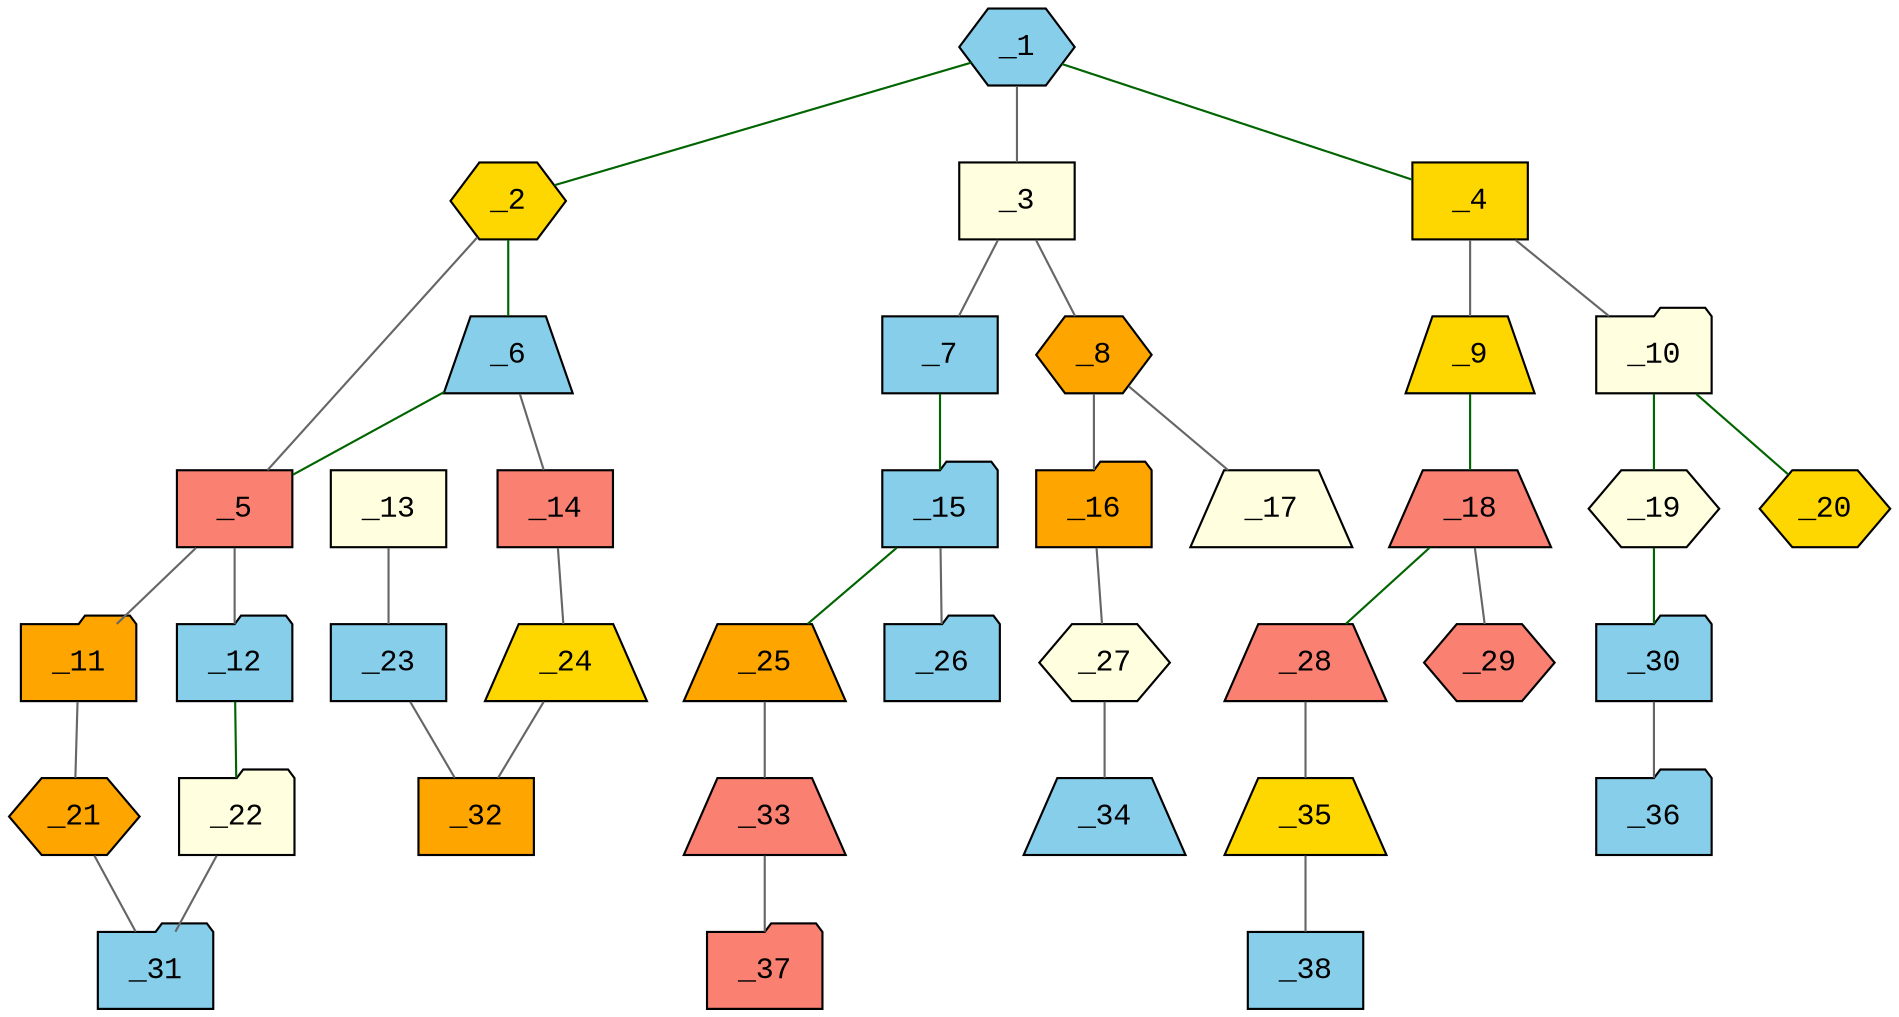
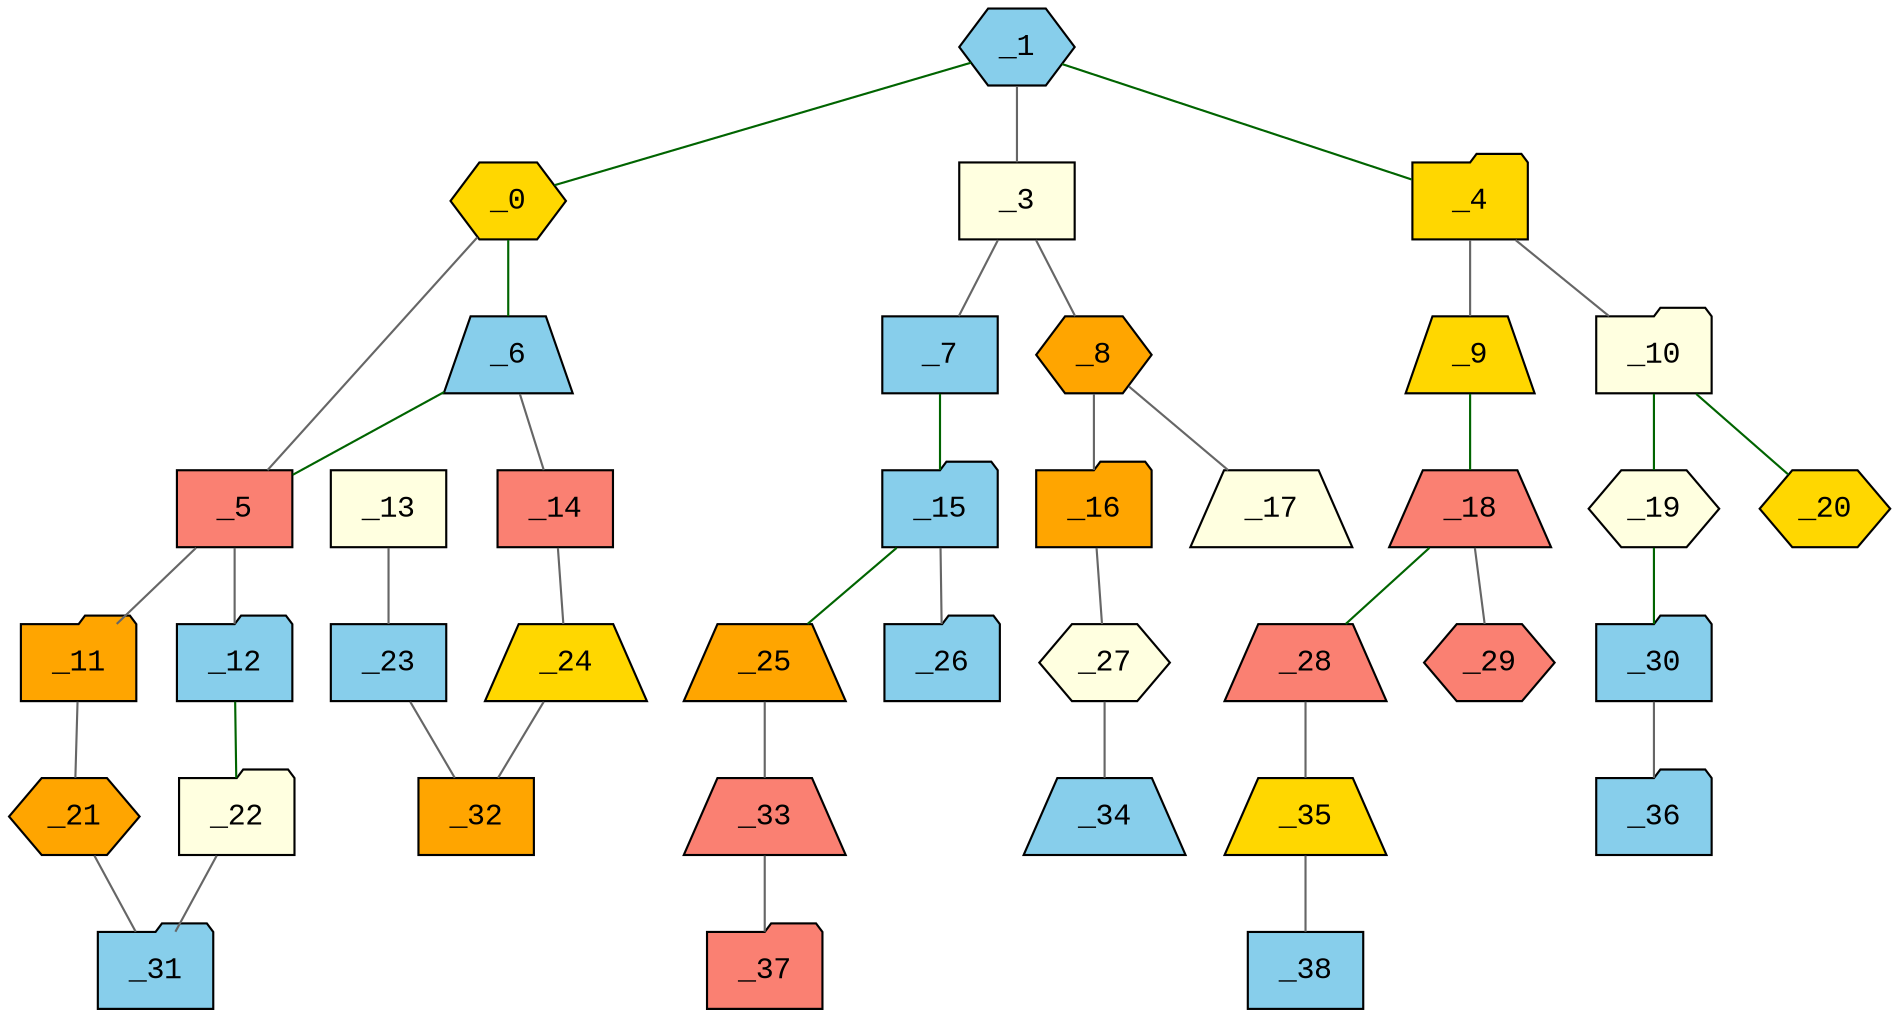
node "_2": label "_2" -> "_0"
node "_4": shape box -> folder
